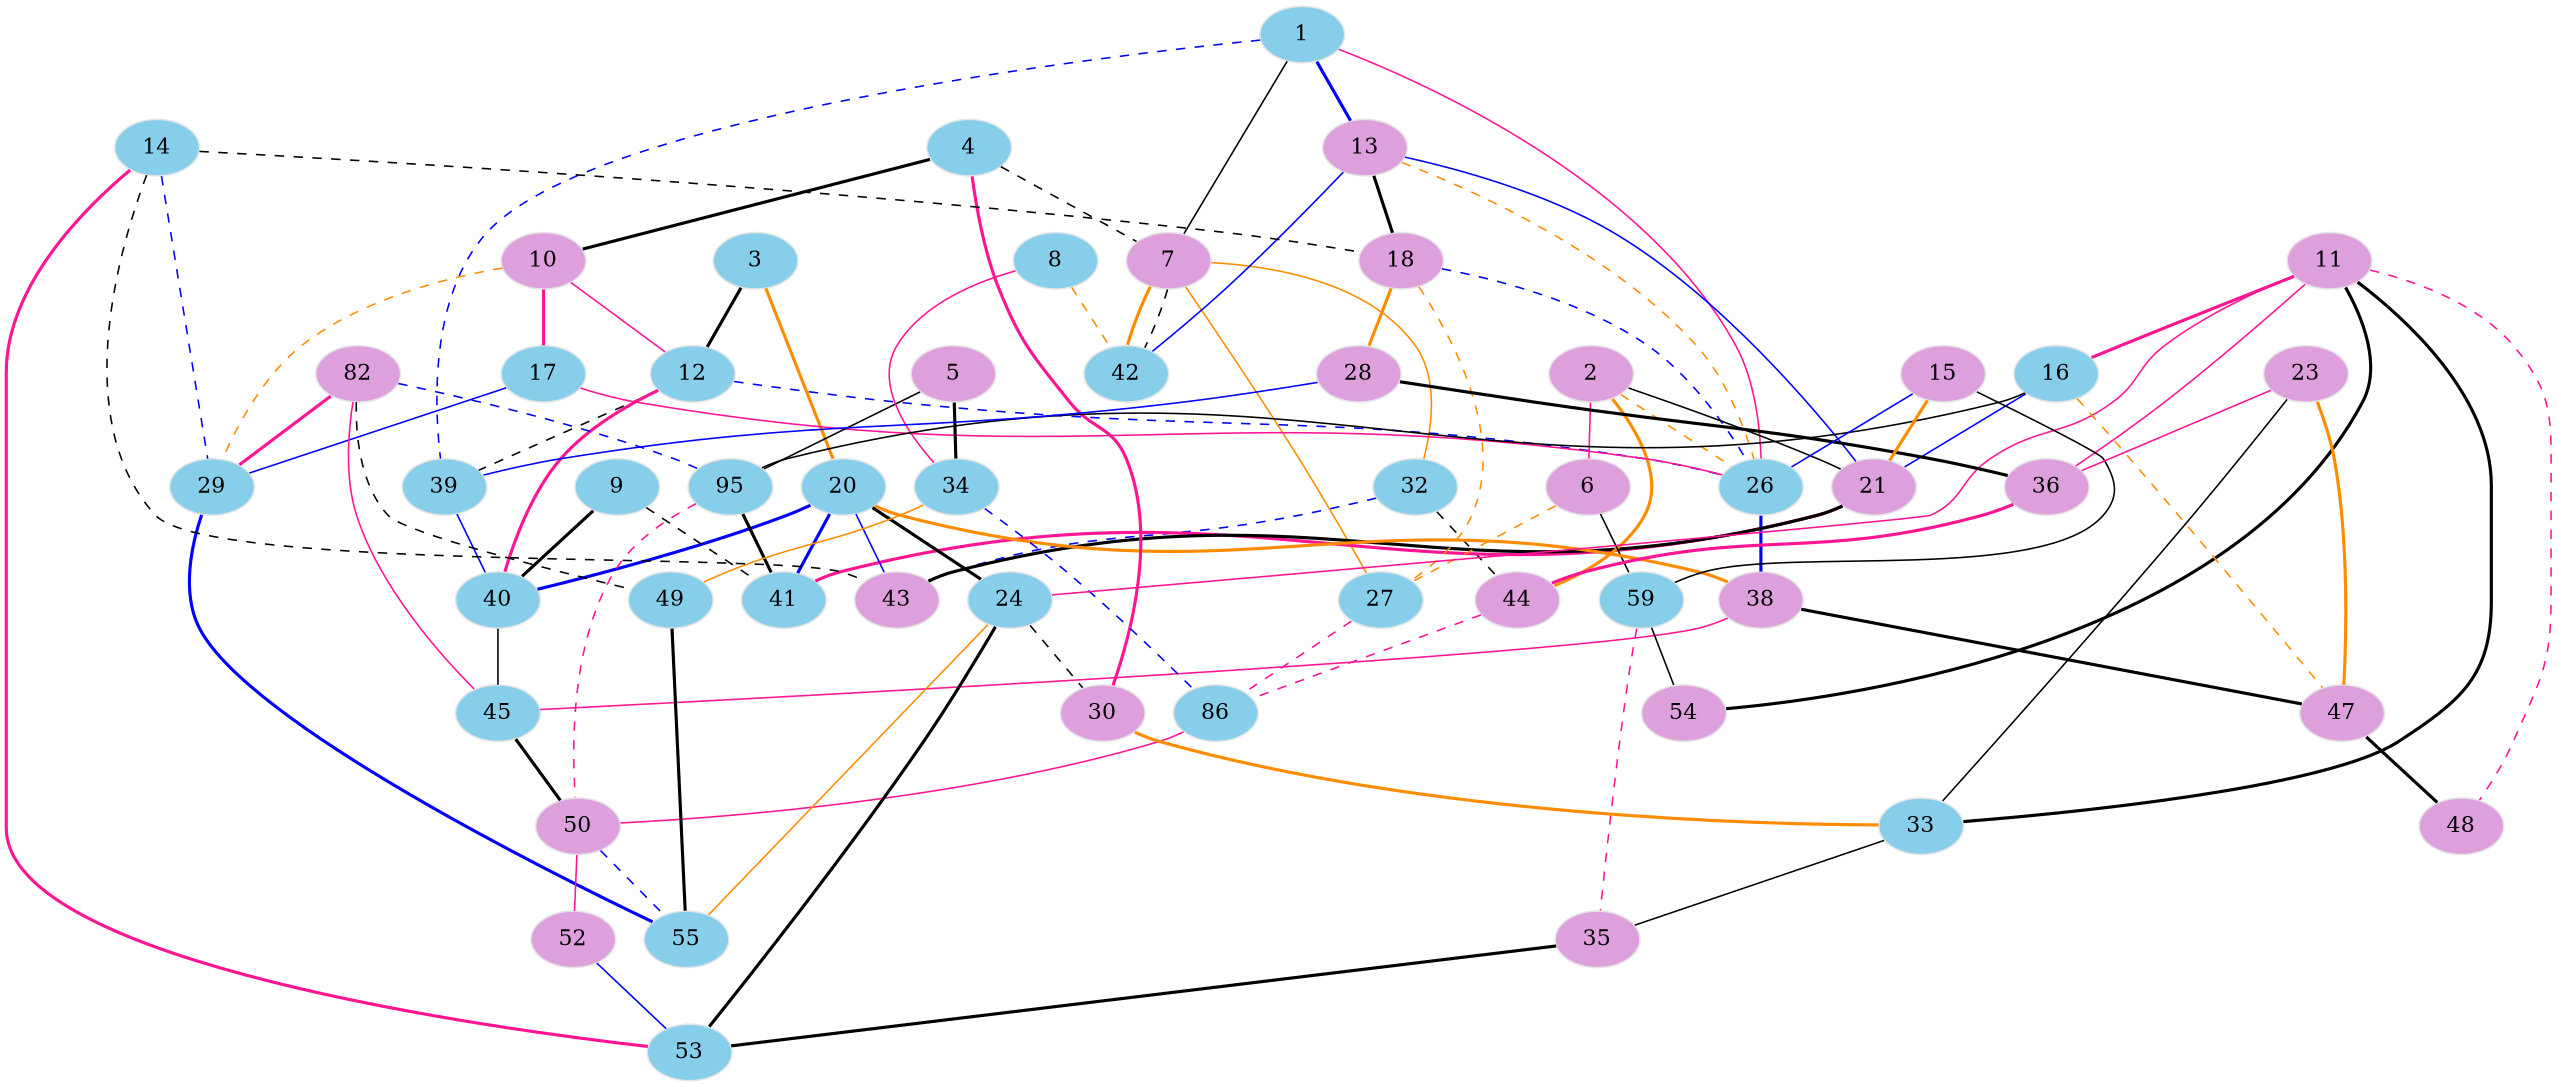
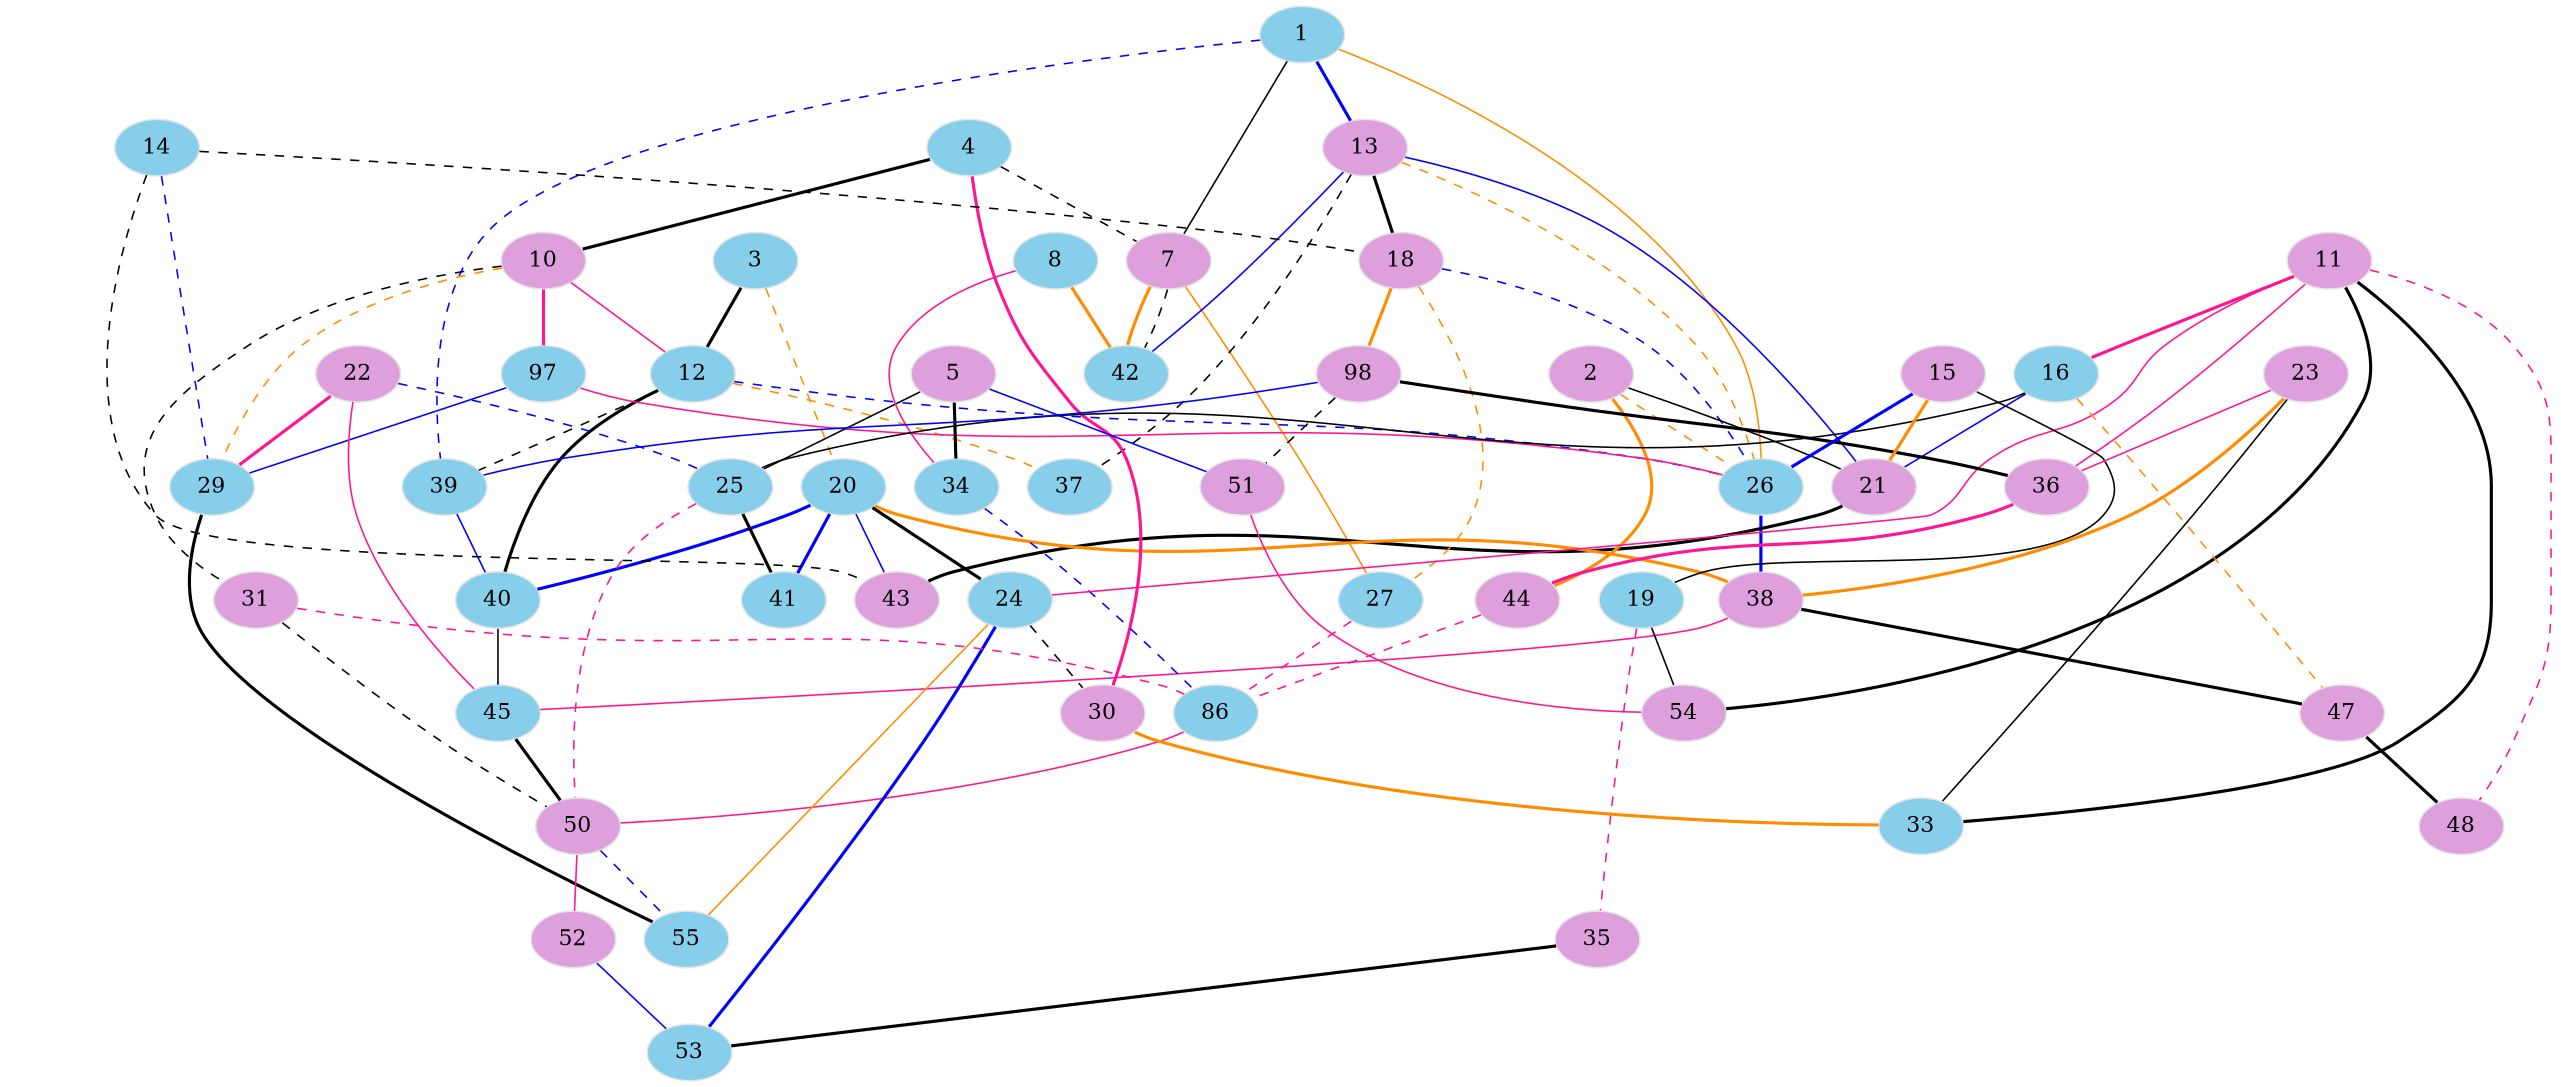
edge "1" -- "26": color deeppink -> darkorange
edge "8" -- "42": style dashed -> bold
node "82": label "82" -> "22"
node "17": label "17" -> "97"
edge "3" -- "20": style bold -> dashed
node "28": label "28" -> "98"
edge "15" -- "26": style solid -> bold
edge "12" -- "40": color deeppink -> black
node "9": removed
node "95": label "95" -> "25"
node "37": added
node "51": added
node "32": removed
node "6": removed
edge "23" -- "47": now "23" -- "38"
edge "21" -- "41": removed
node "31": added
node "49": removed
node "59": label "59" -> "19"
edge "29" -- "55": color blue -> black
edge "14" -- "53": removed
edge "24" -- "53": color black -> blue
edge "33" -- "35": removed
